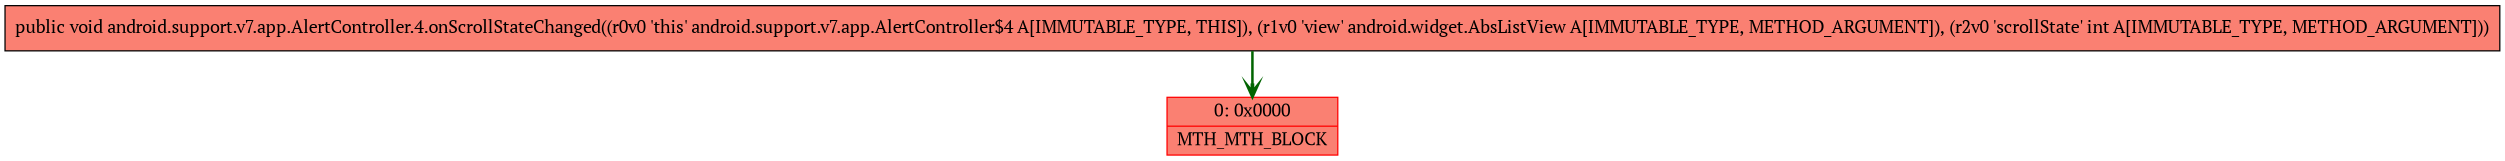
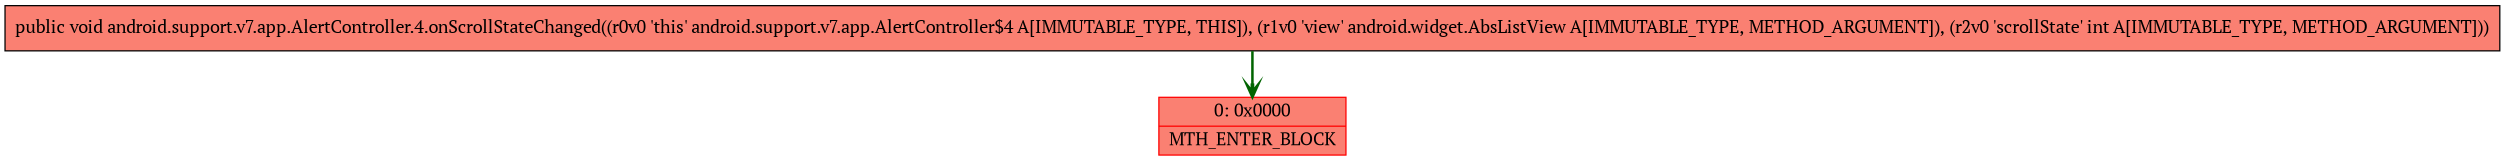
node "0: 0x0000": text "MTH_MTH_BLOCK" -> "MTH_ENTER_BLOCK"
